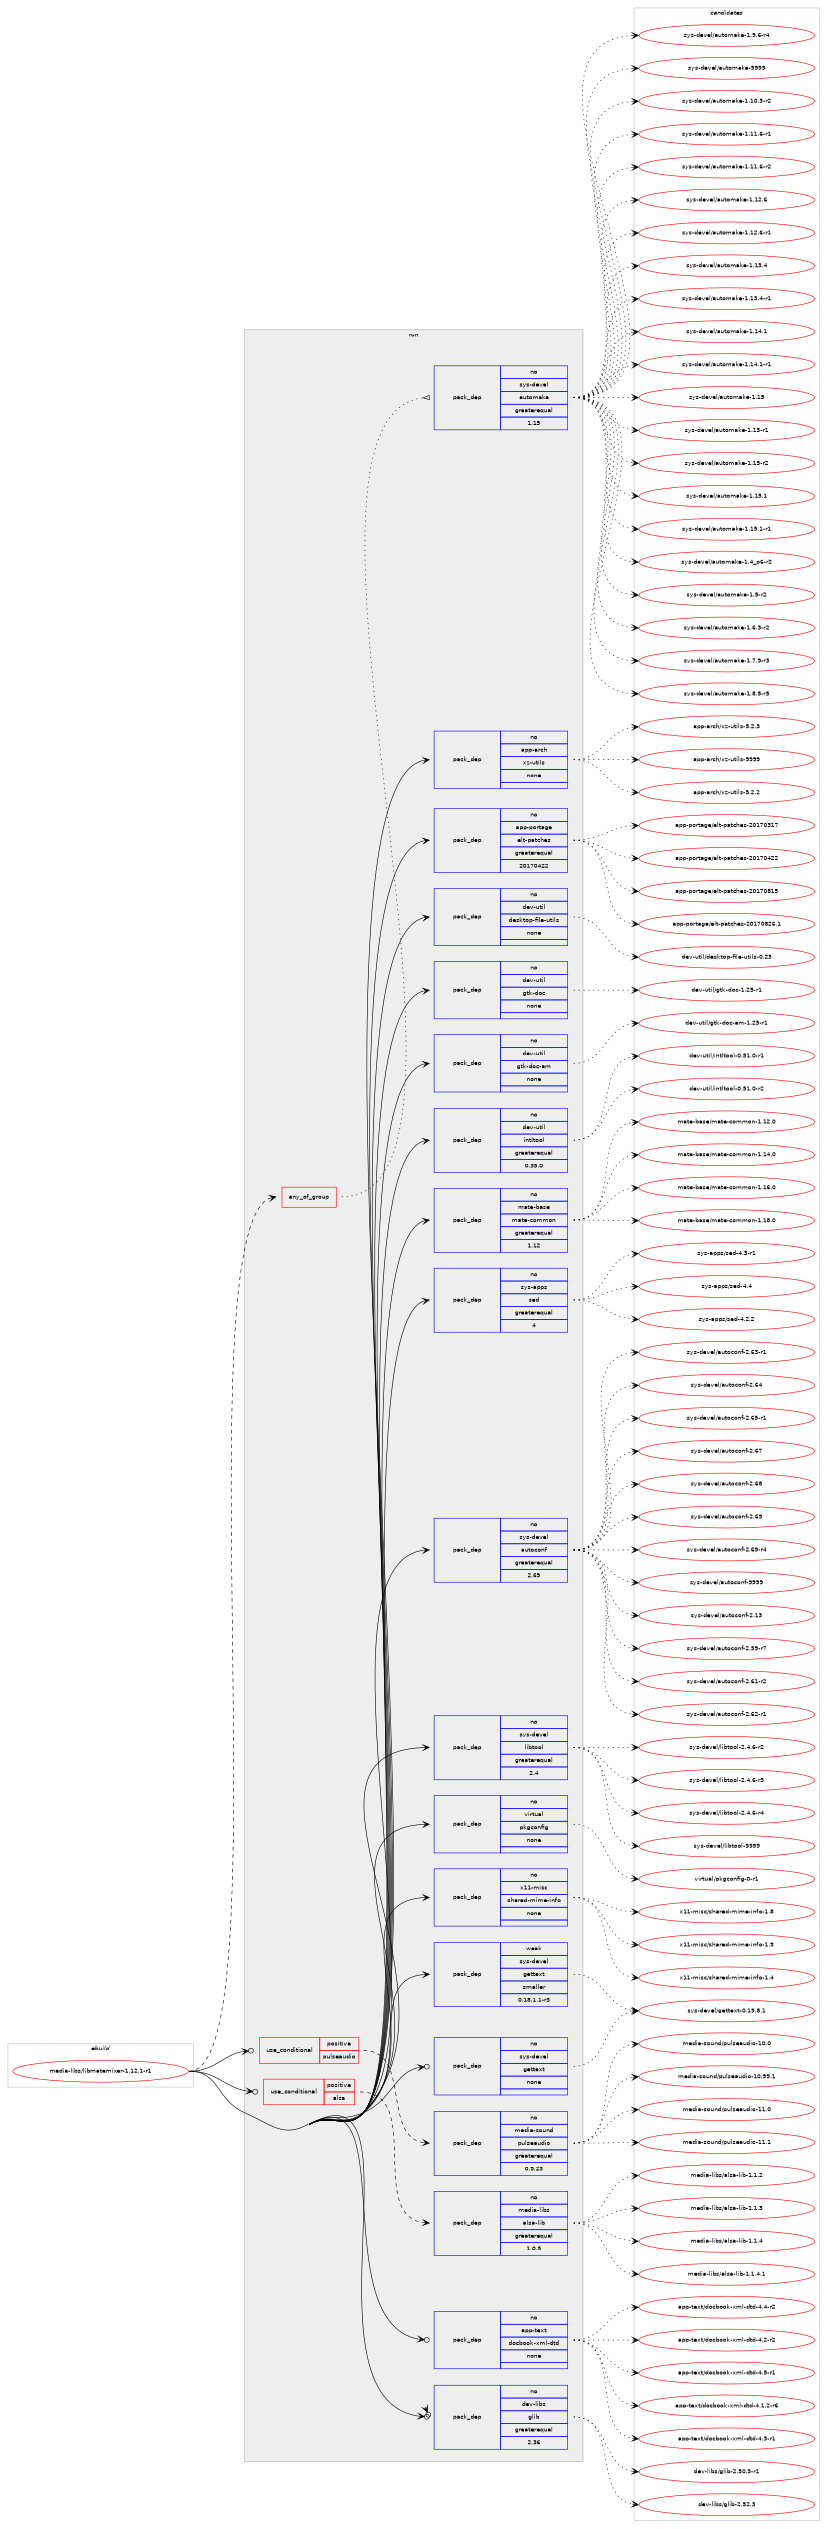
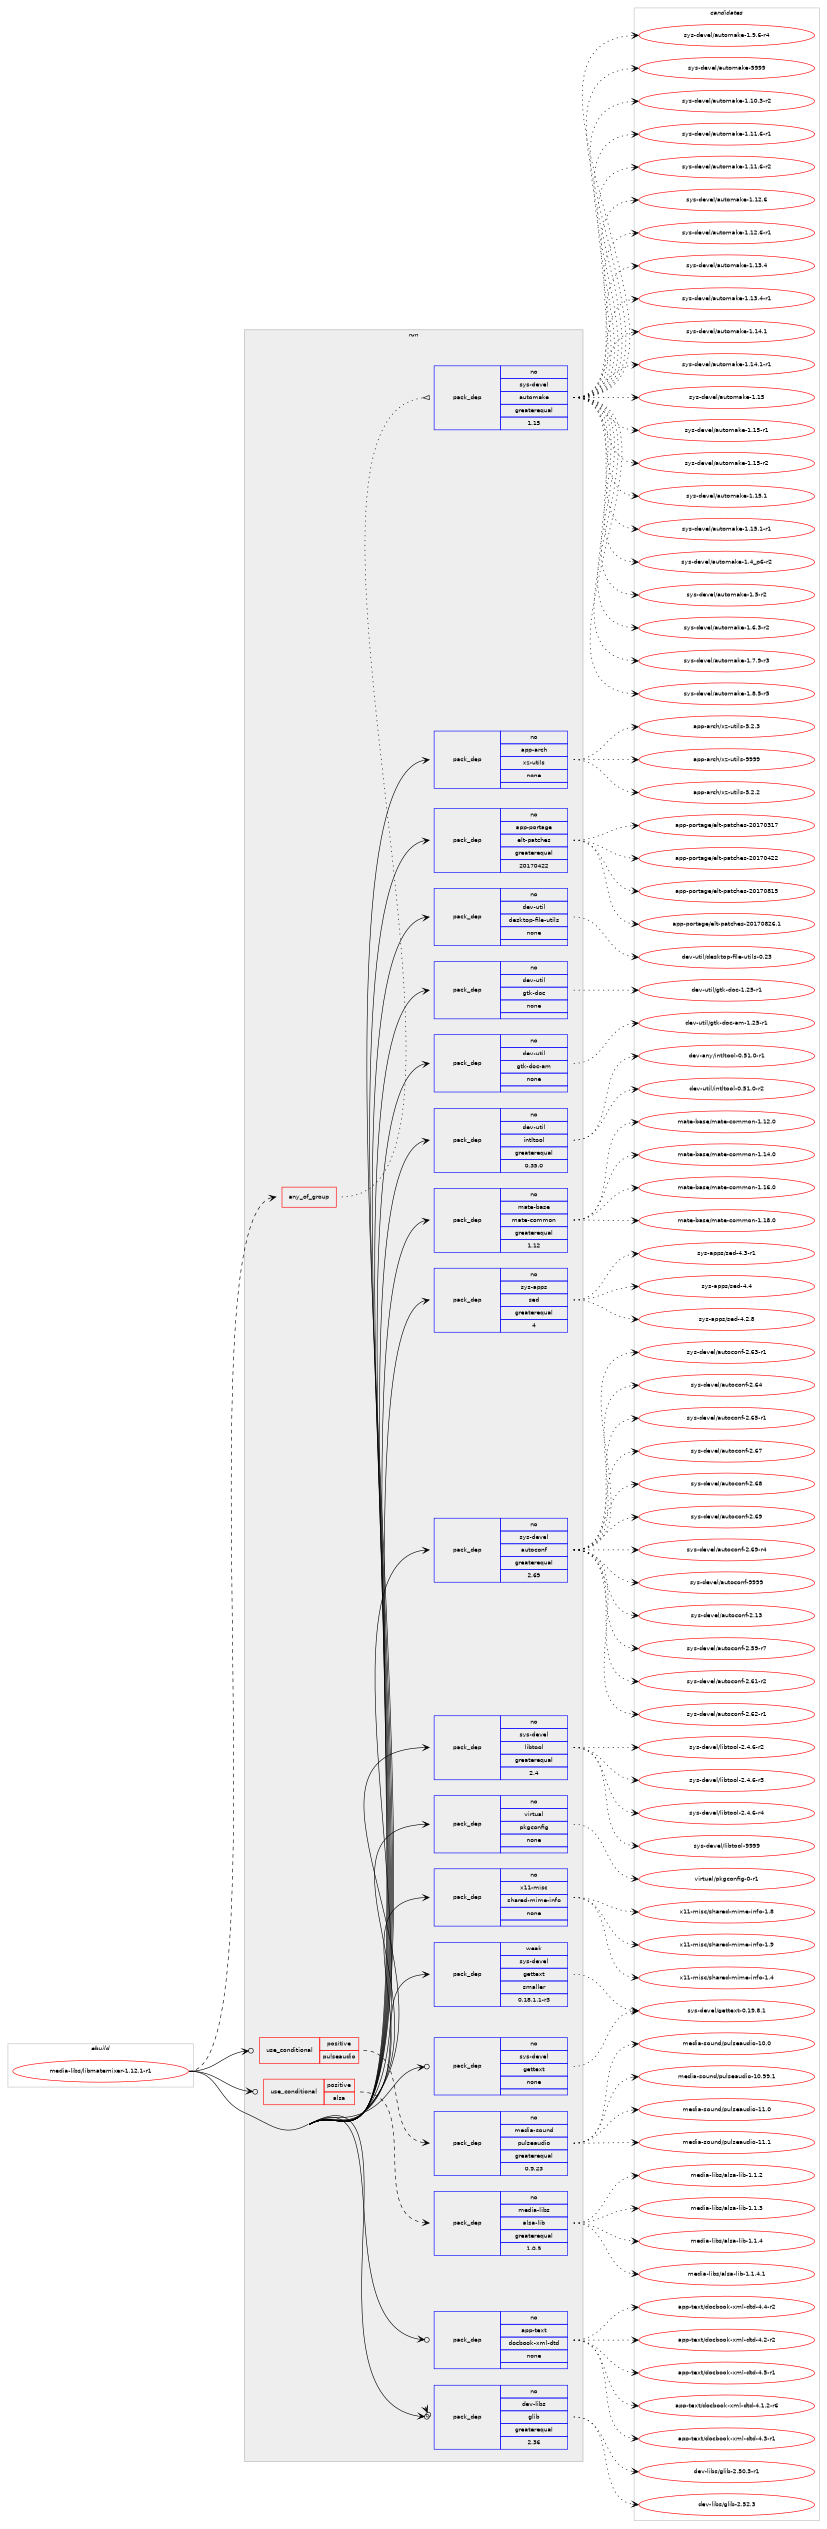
node "dev-util/intltool-0.51.0-r1": label "dev-util/intltool-0.51.0-r1" -> "dev-any/intltool-0.51.0-r1"
node "sys-apps/sed-4.2.2": label "sys-apps/sed-4.2.2" -> "sys-apps/sed-4.2.8"
